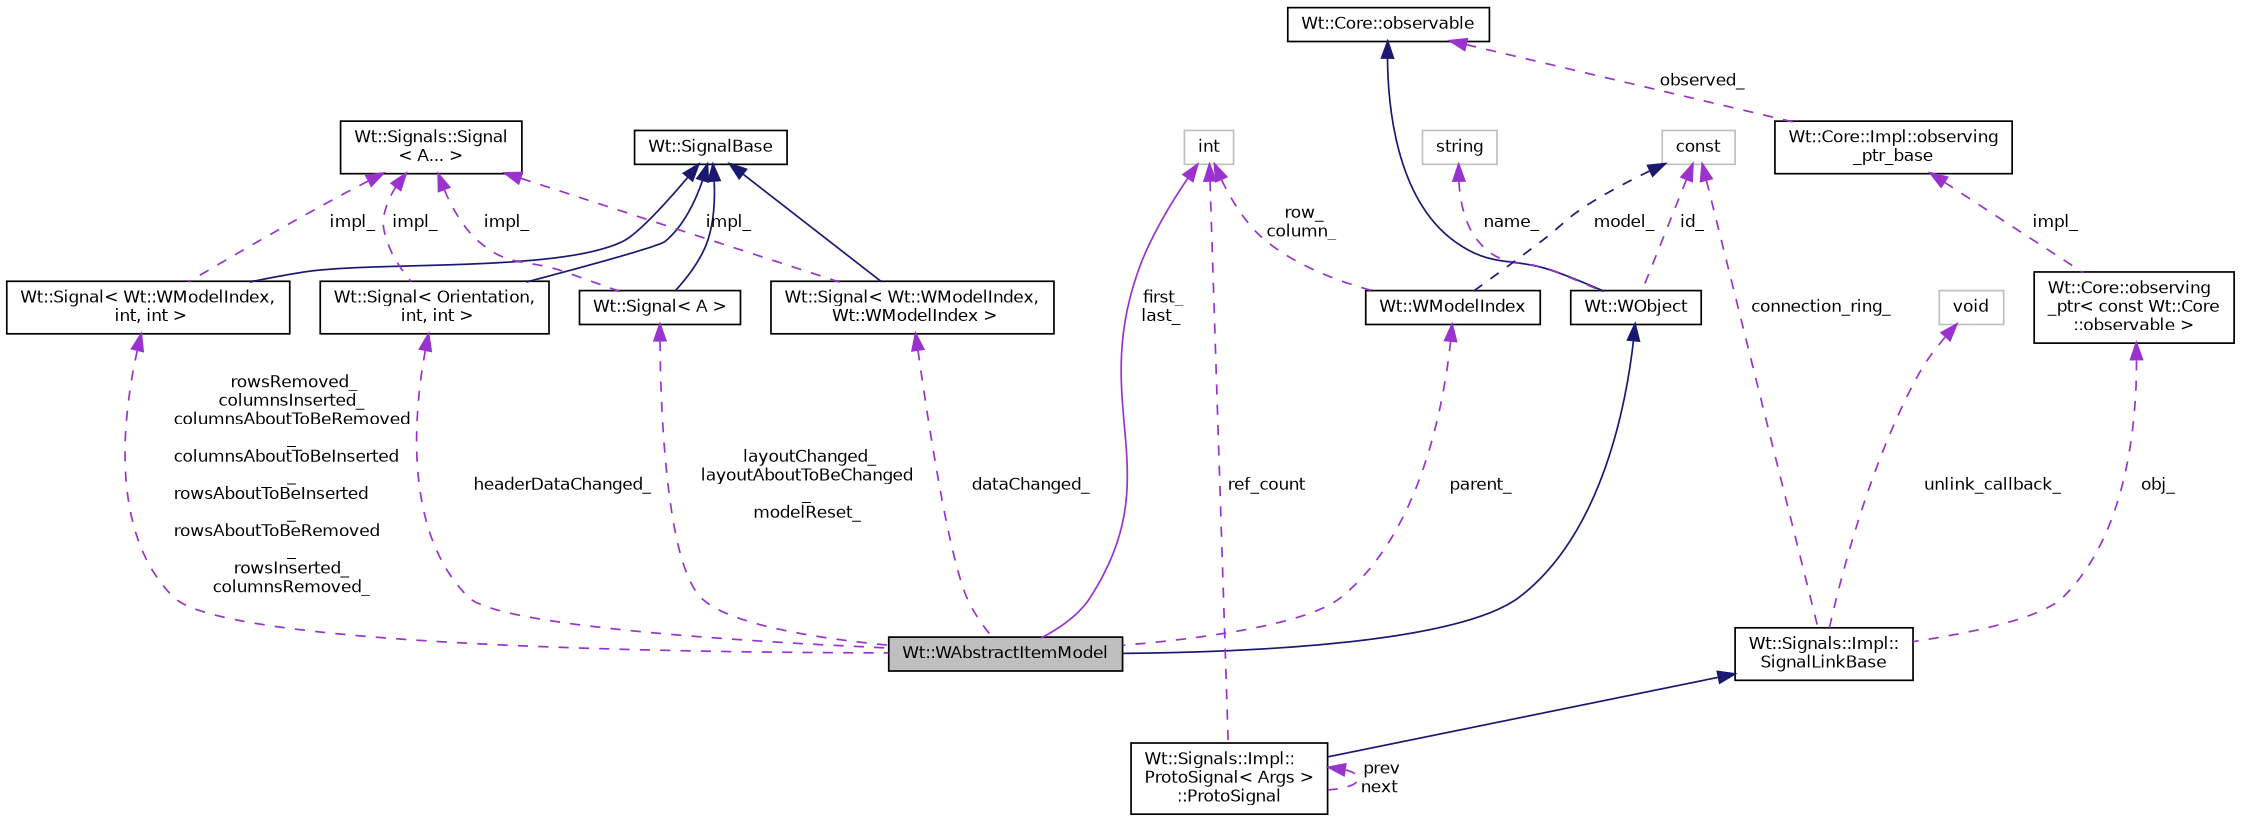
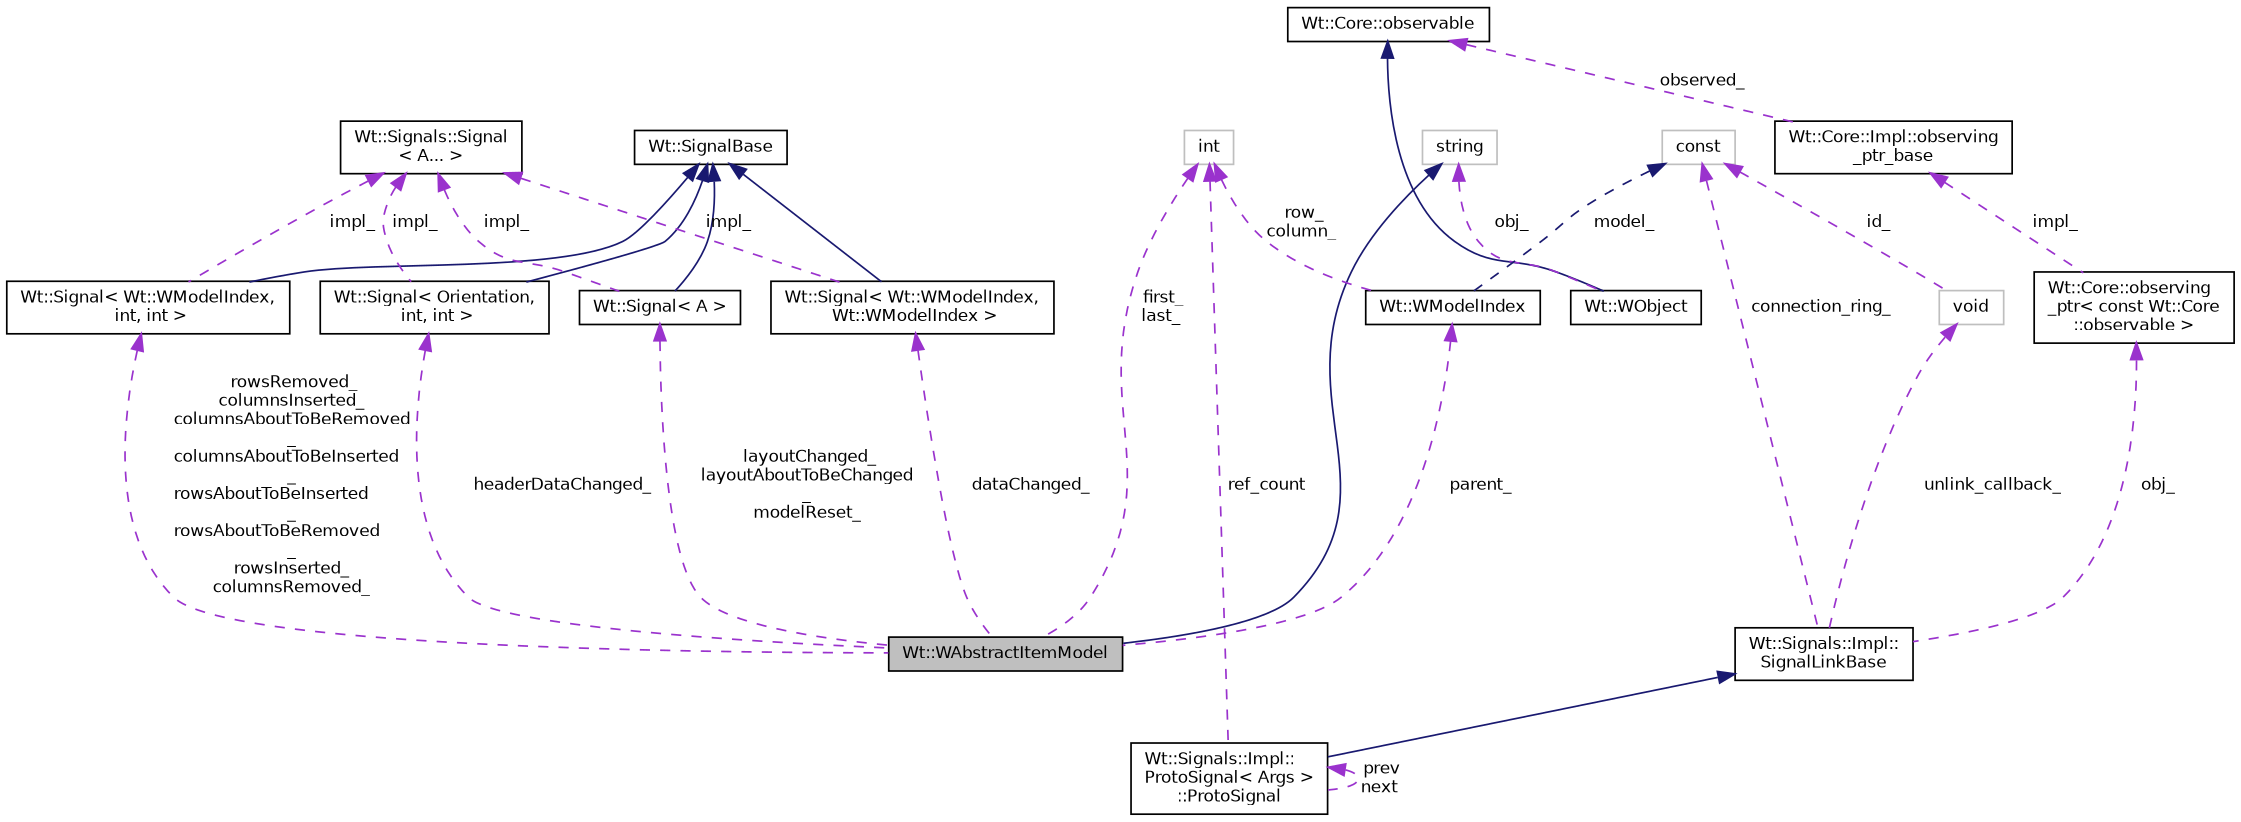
edge "Wt::WObject" -> "string": label " name_" -> " obj_"
edge "Wt::WObject" -> "const": now "void" -> "const"
edge "Wt::WAbstractItemModel" -> "int": style solid -> dashed
edge "Wt::WAbstractItemModel" -> "Wt::WObject": now "Wt::WAbstractItemModel" -> "string"
